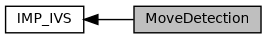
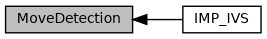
edge "MoveDetection" -> "IMP_IVS": reversed
